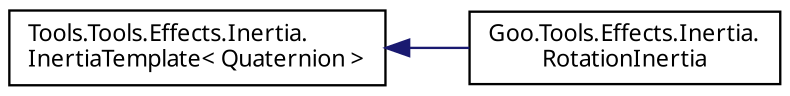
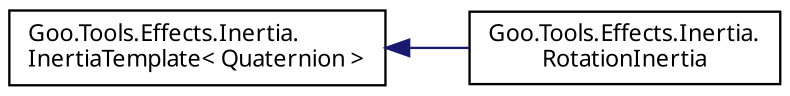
node "Tools.Tools.Effects.Inertia. InertiaTemplate< Quaternion >": label "Tools.Tools.Effects.Inertia. InertiaTemplate< Quaternion >" -> "Goo.Tools.Effects.Inertia. InertiaTemplate< Quaternion >"
